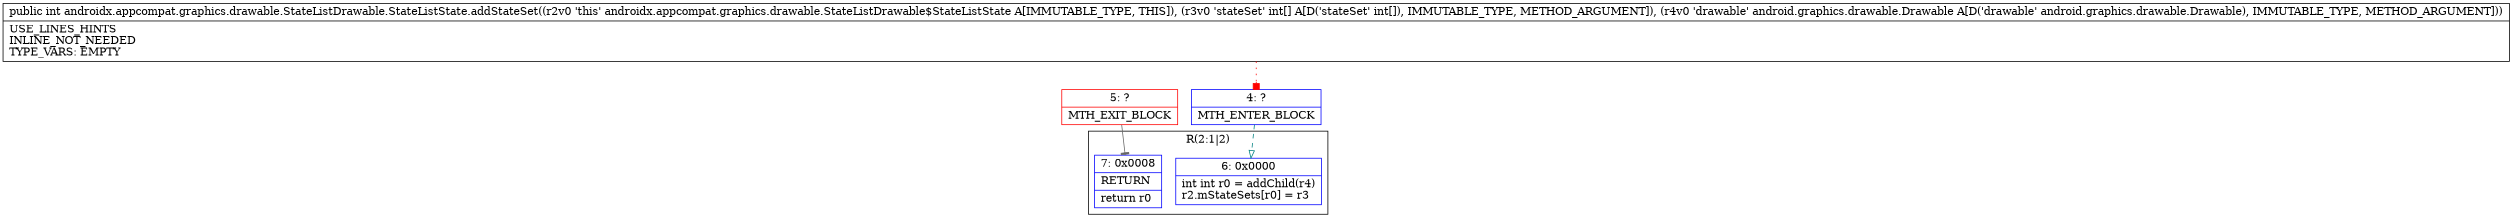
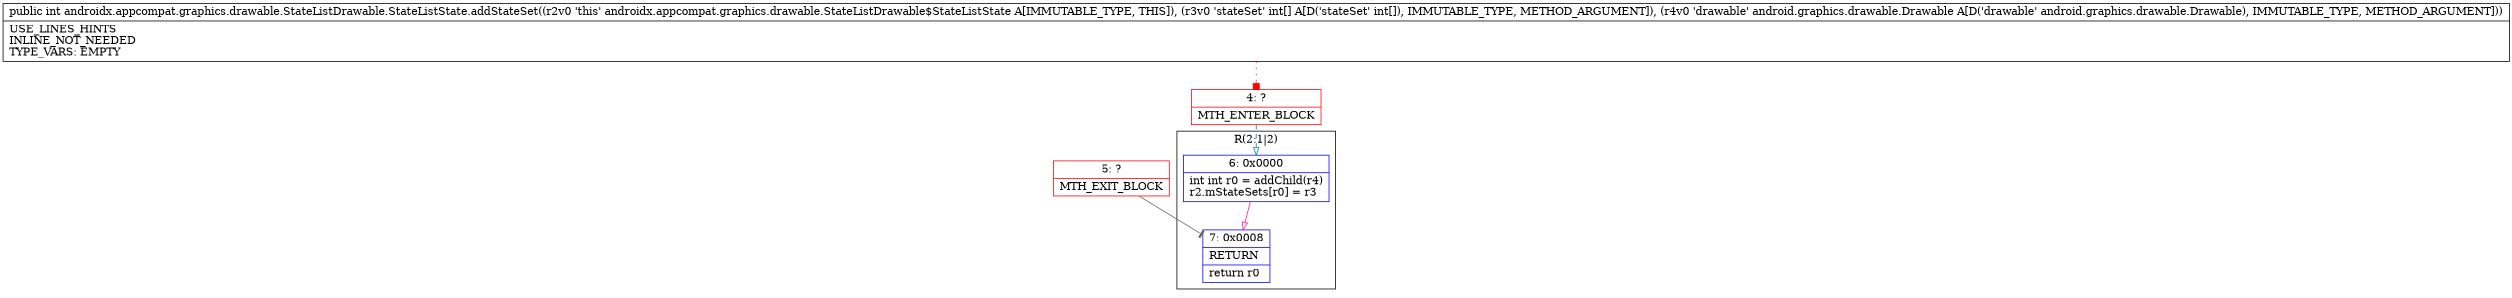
node "4: ?": color blue -> red
edge "6: 0x0000" -> "7: 0x0008": added
